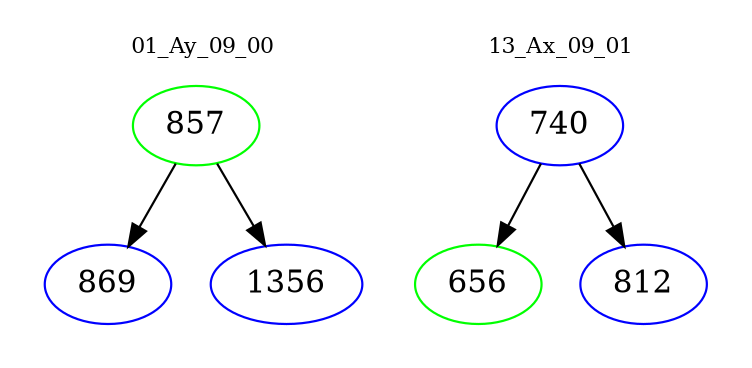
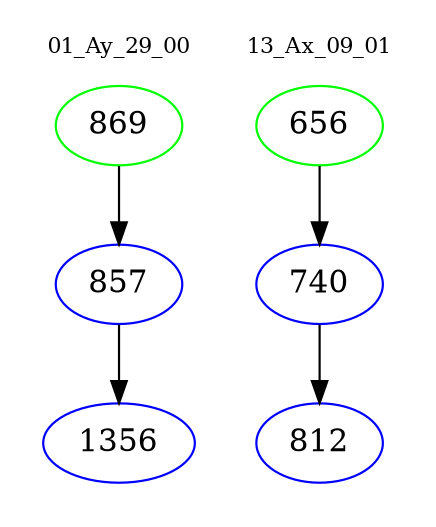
cluster "01_Ay_09_00": label "01_Ay_09_00" -> "01_Ay_29_00"
node "857": color green -> blue
edge "857" -> "869": reversed
edge "740" -> "656": reversed
node "869": color blue -> green
